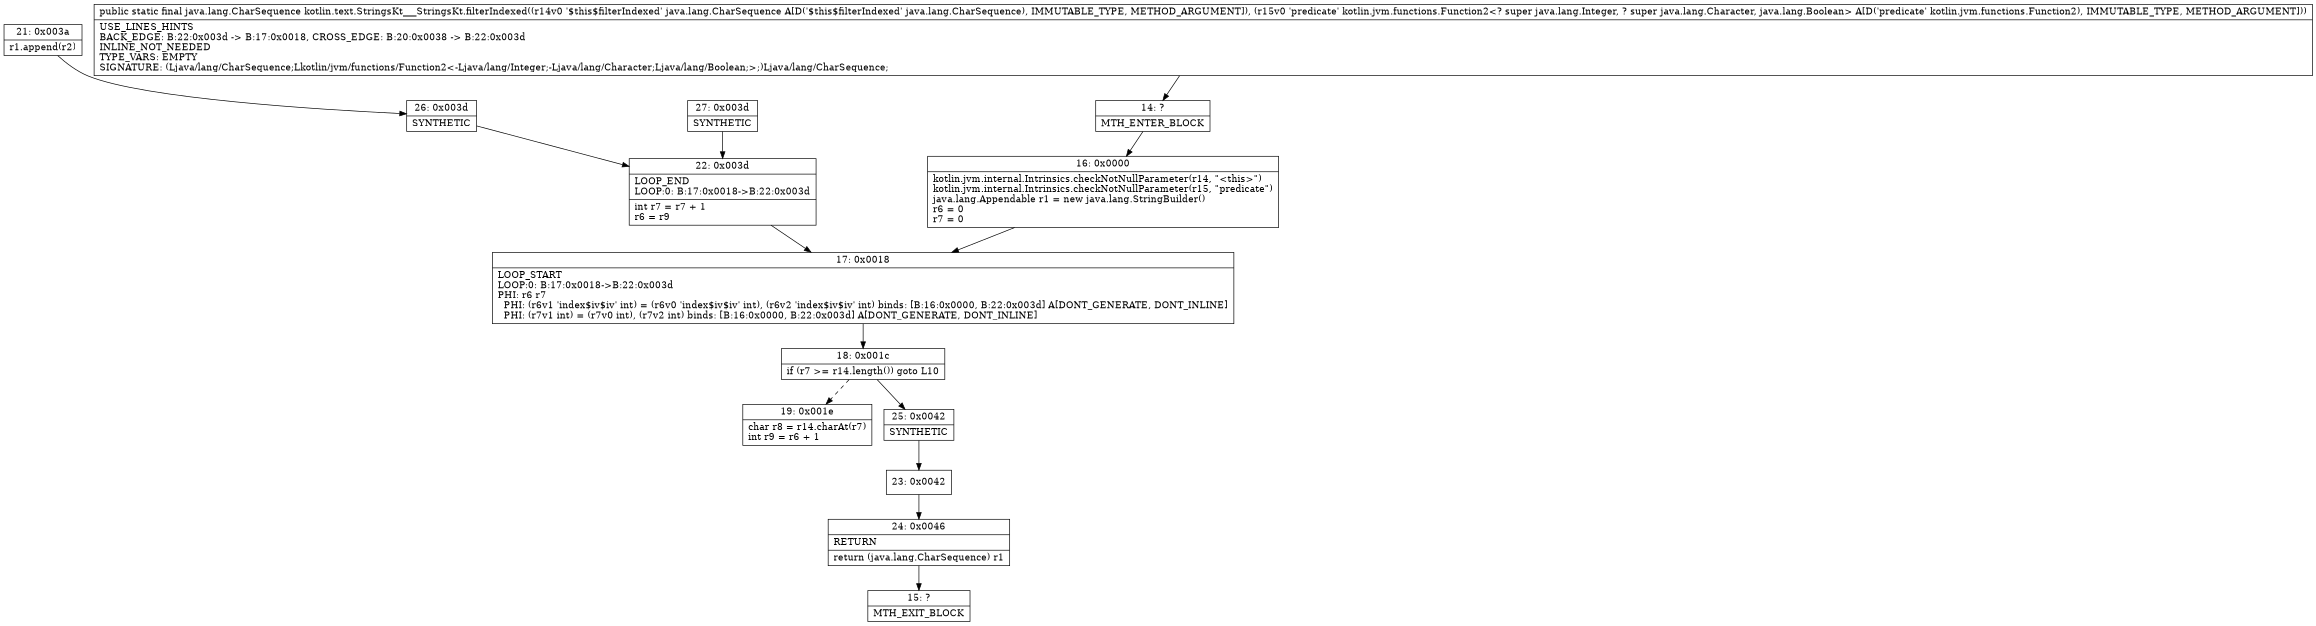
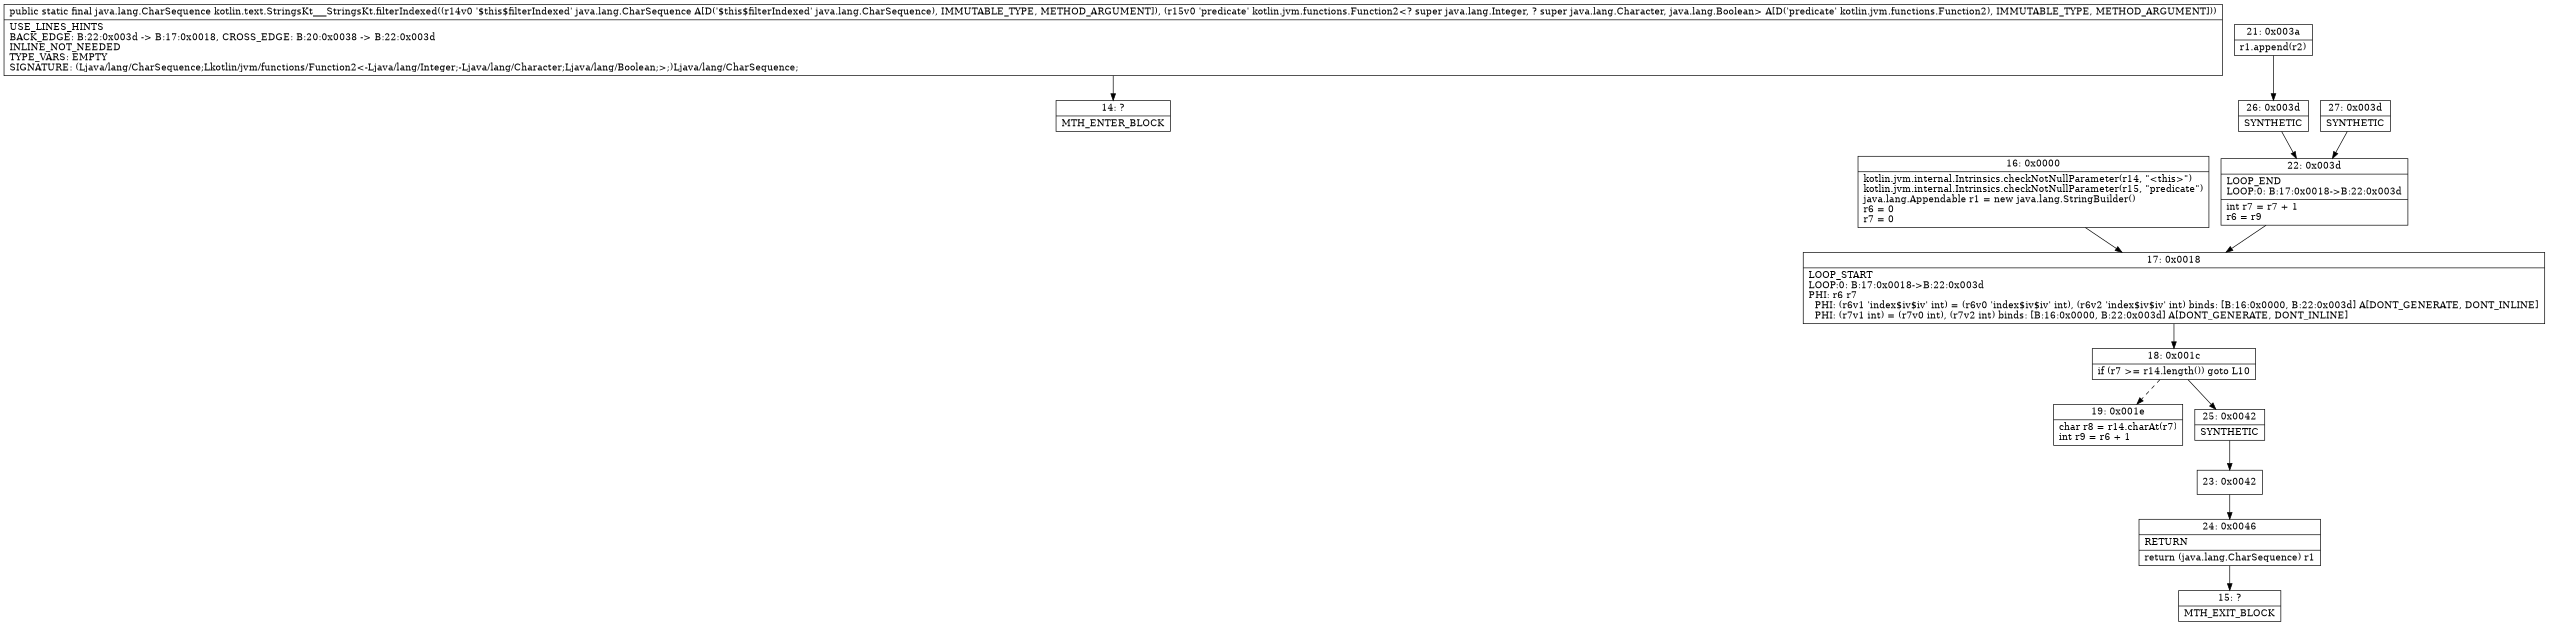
edge "14: ?" -> "16: 0x0000": removed
